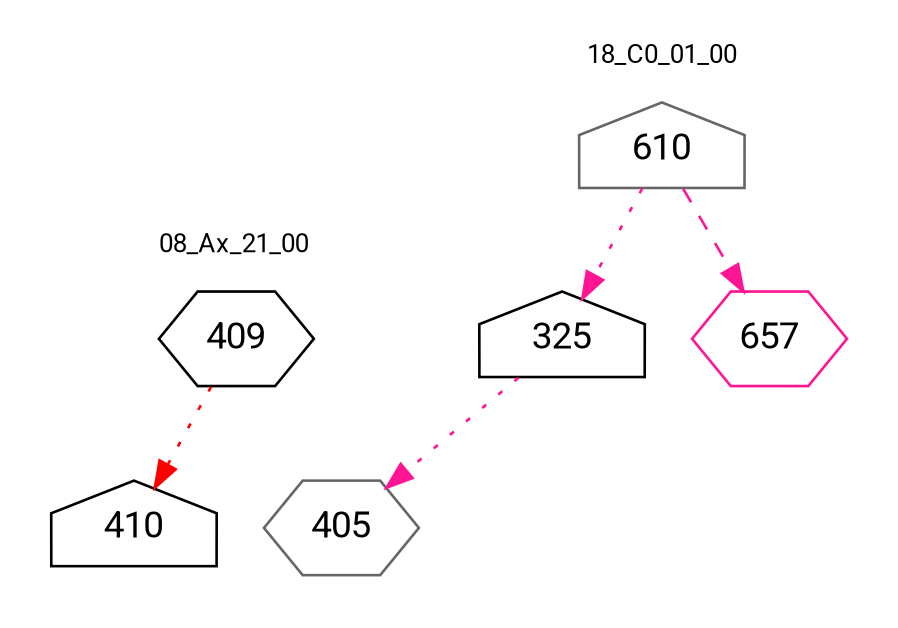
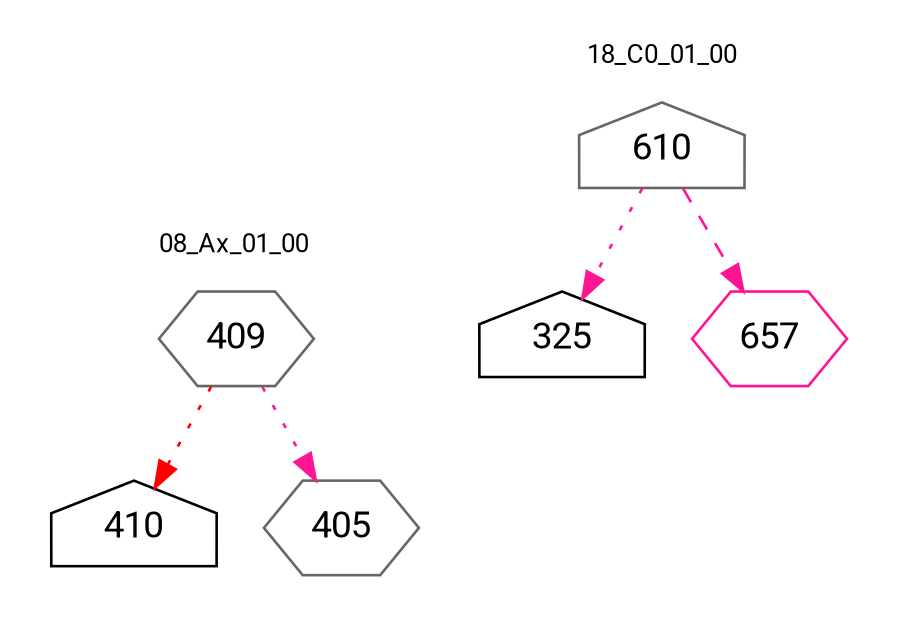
cluster "08_Ax_21_00": label "08_Ax_21_00" -> "08_Ax_01_00"
node "409": color black -> gray40
edge "325" -> "405": now "409" -> "405"
